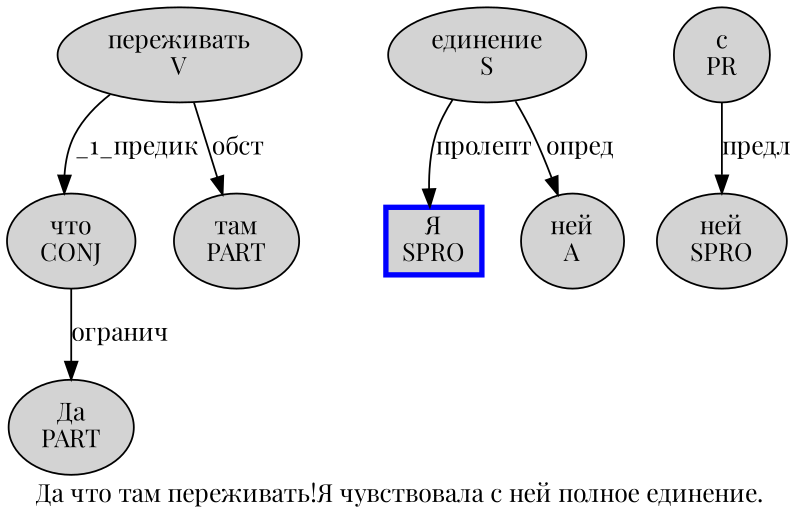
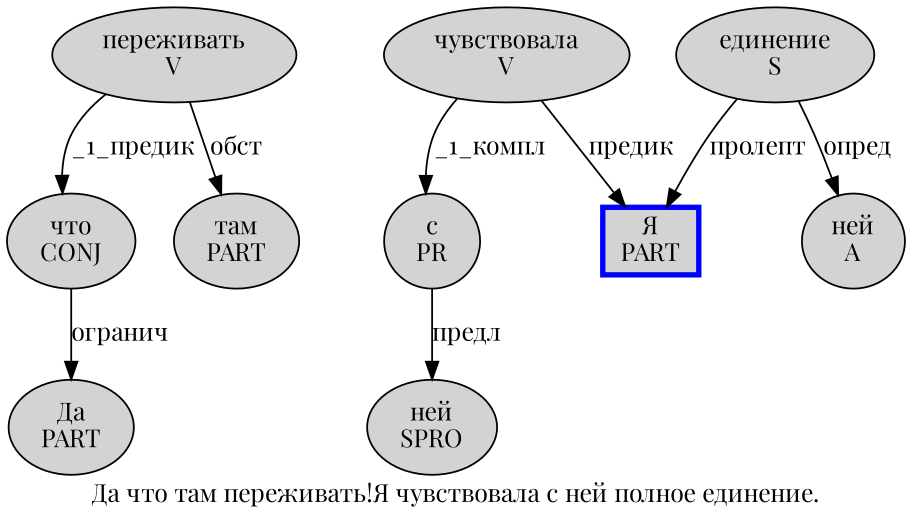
node "чувствовала V": added
node "Я SPRO": label "Я SPRO" -> "Я PART"
